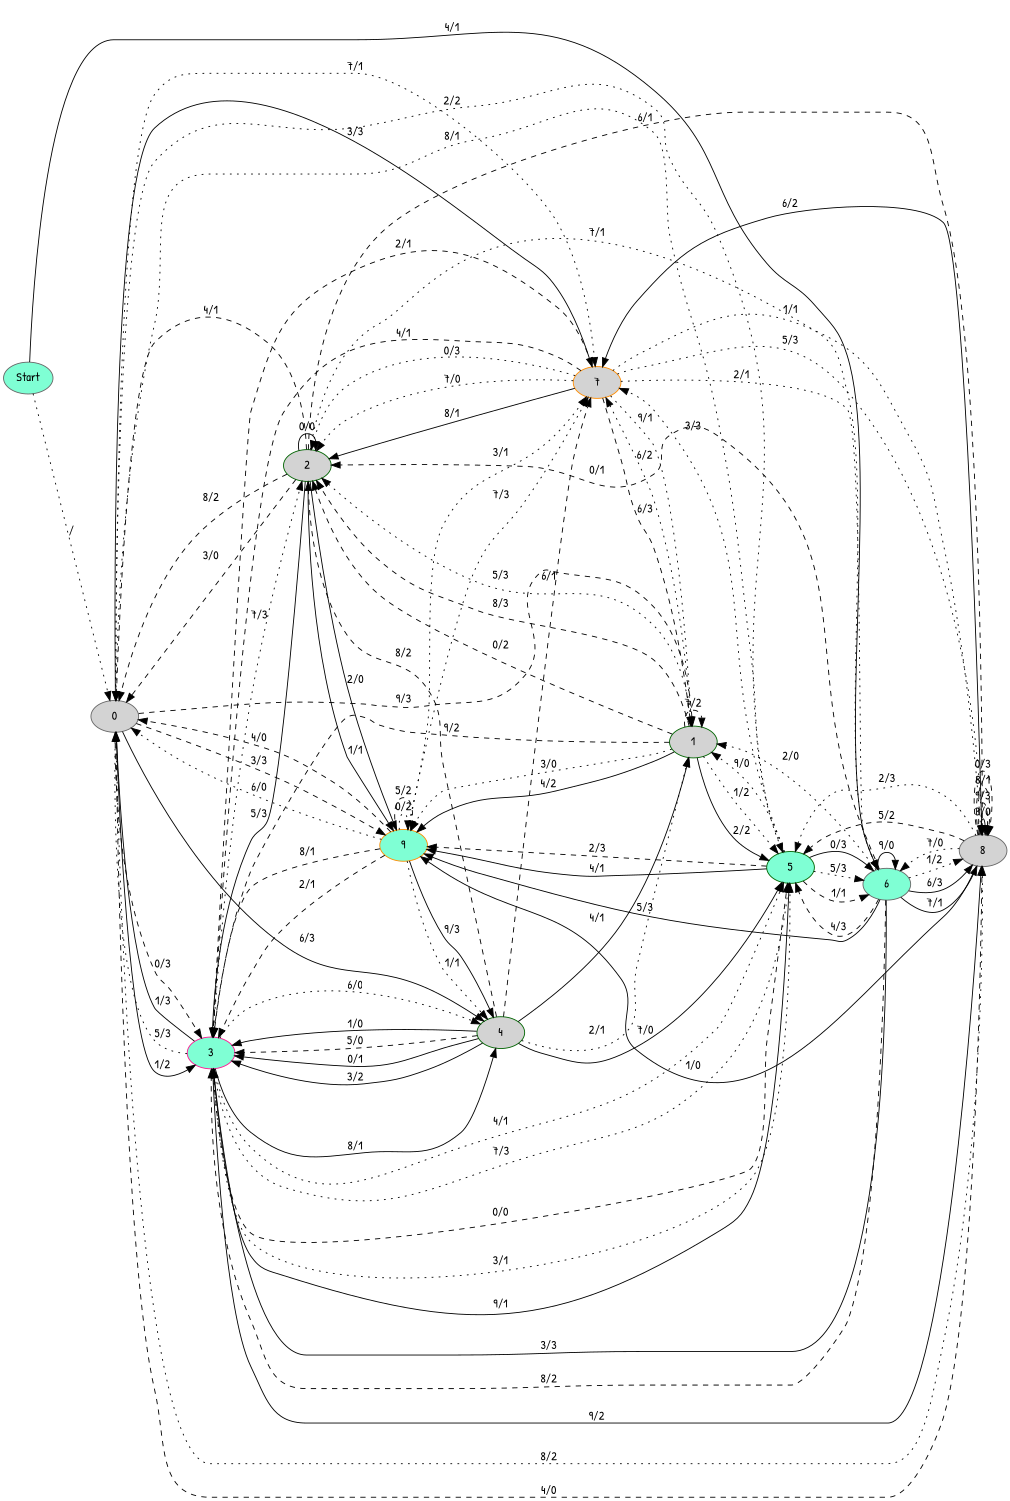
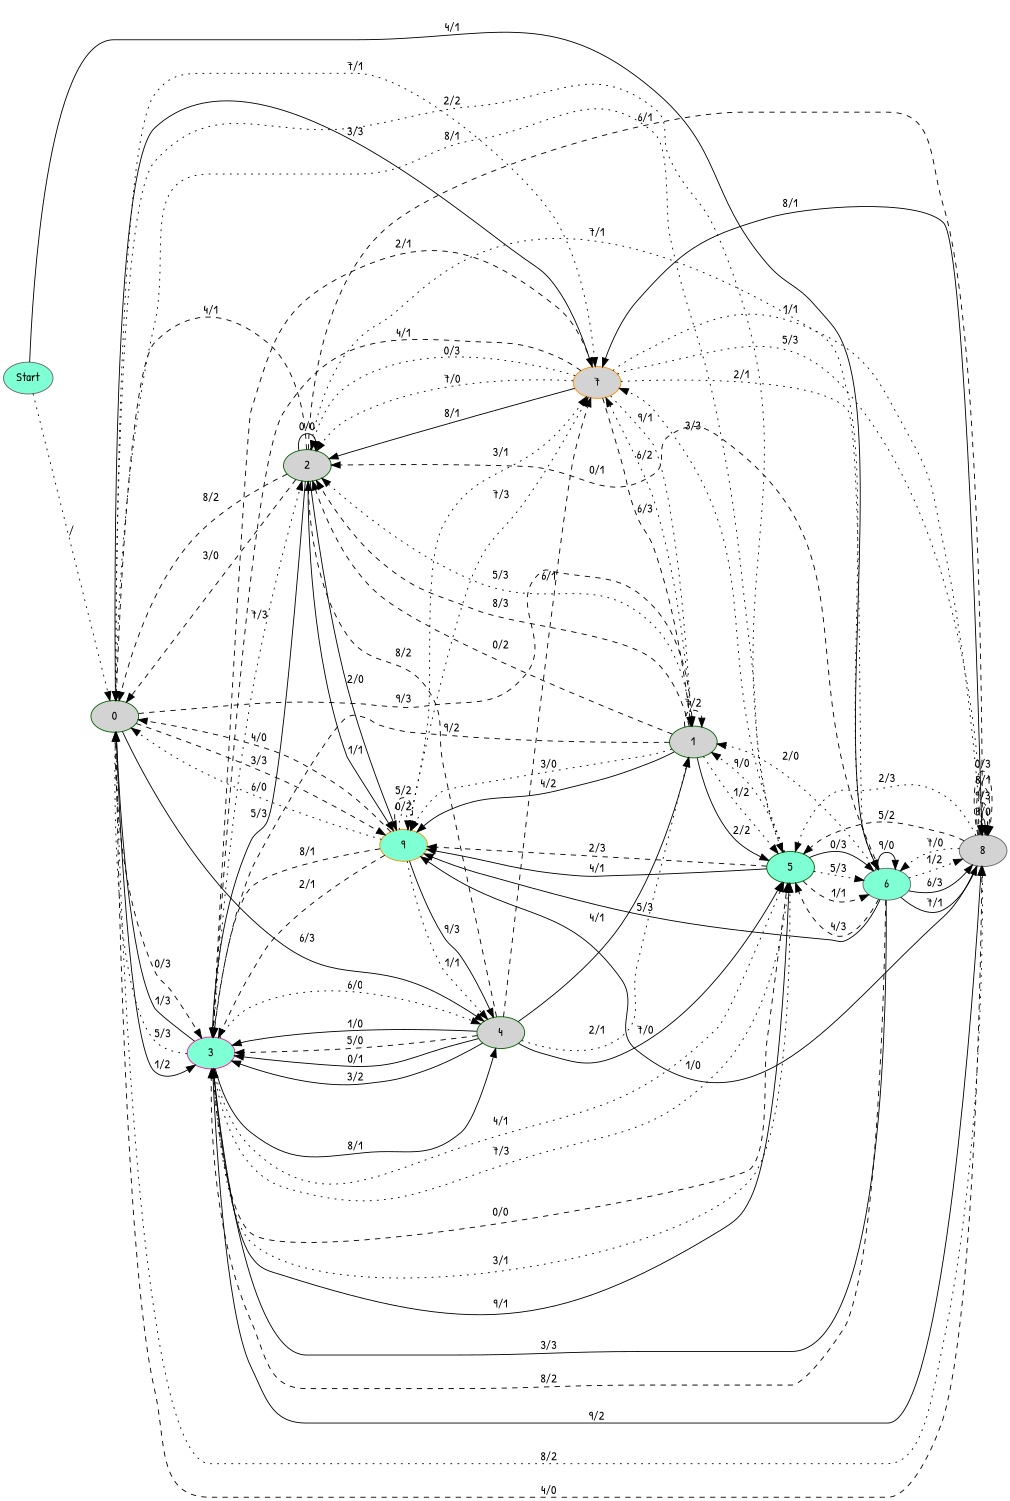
edge "8" -> "7": label "6/2" -> "8/1"
node "0": color gray40 -> darkgreen
